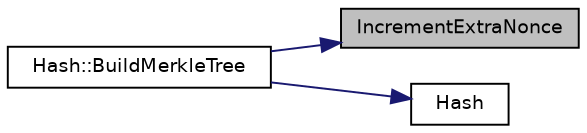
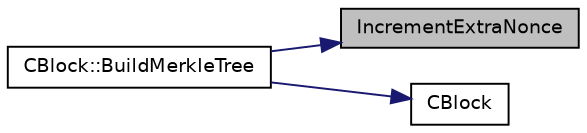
node "Hash::BuildMerkleTree": label "Hash::BuildMerkleTree" -> "CBlock::BuildMerkleTree"
node "Hash": label "Hash" -> "CBlock"
